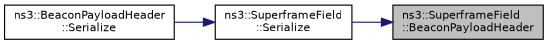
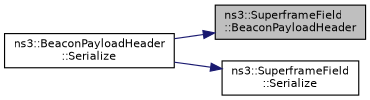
edge "ns3::SuperframeField ::Serialize" -> "ns3::SuperframeField ::BeaconPayloadHeader": now "ns3::BeaconPayloadHeader ::Serialize" -> "ns3::SuperframeField ::BeaconPayloadHeader"
